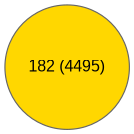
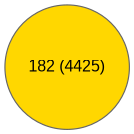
node "182 (4495)": label "182 (4495)" -> "182 (4425)"
